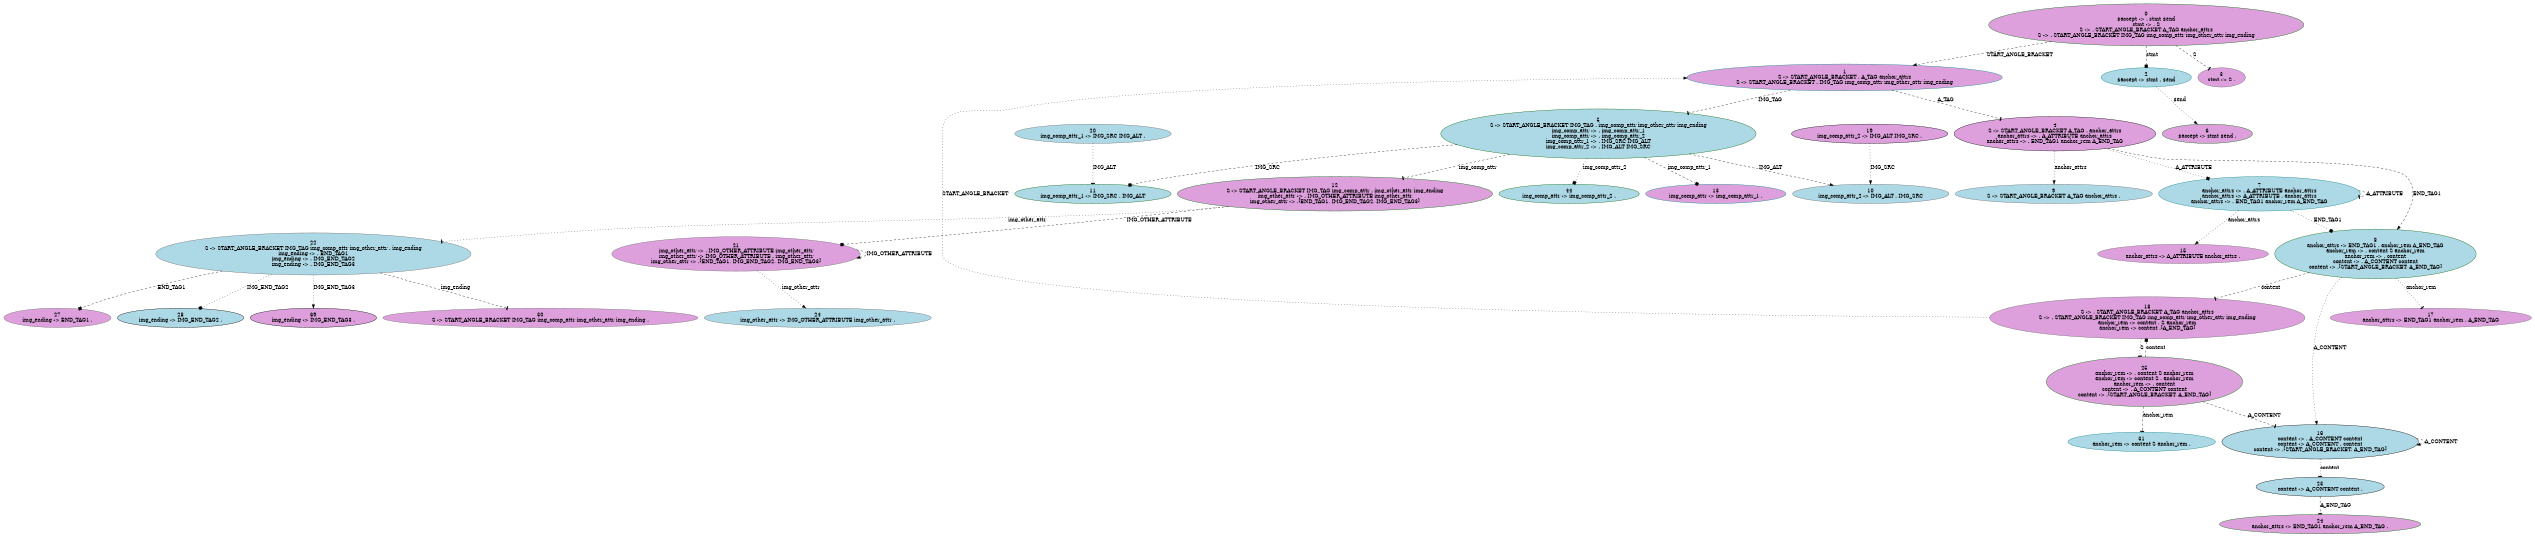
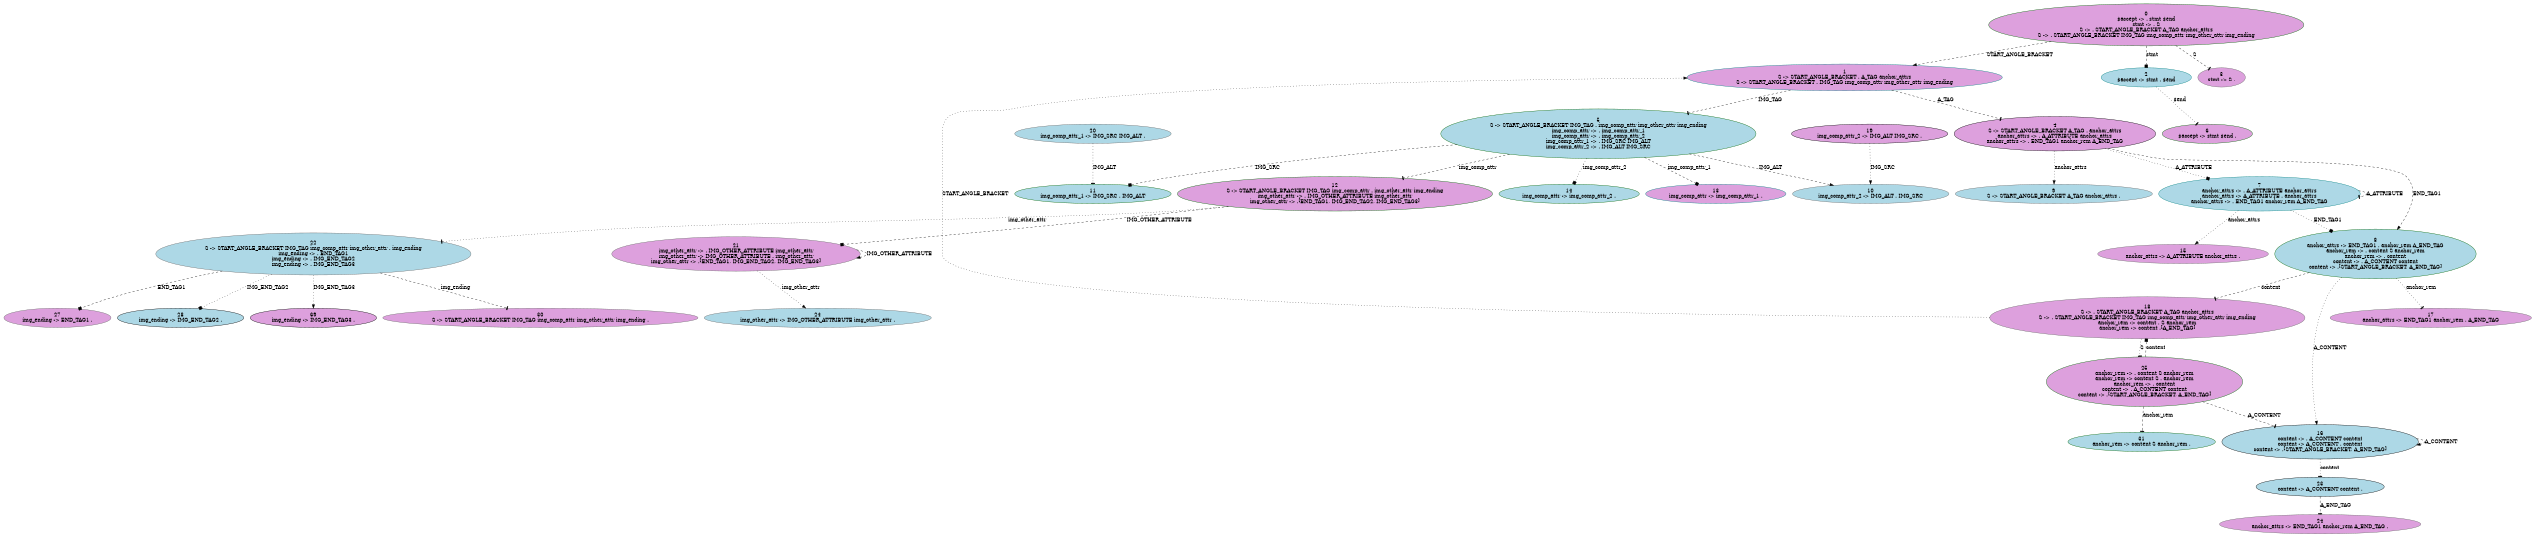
edge "2 $accept -> stmt . $end" -> "6 $accept -> stmt $end .": arrowhead normal -> tee
node "44 img_comp_attr -> img_comp_attr_2 .": label "44 img_comp_attr -> img_comp_attr_2 ." -> "14 img_comp_attr -> img_comp_attr_2 ."
node "31 anchor_rem -> content S anchor_rem .": color teal -> darkgreen
node "24 anchor_attrs -> END_TAG1 anchor_rem A_END_TAG .": color darkgreen -> gray40
